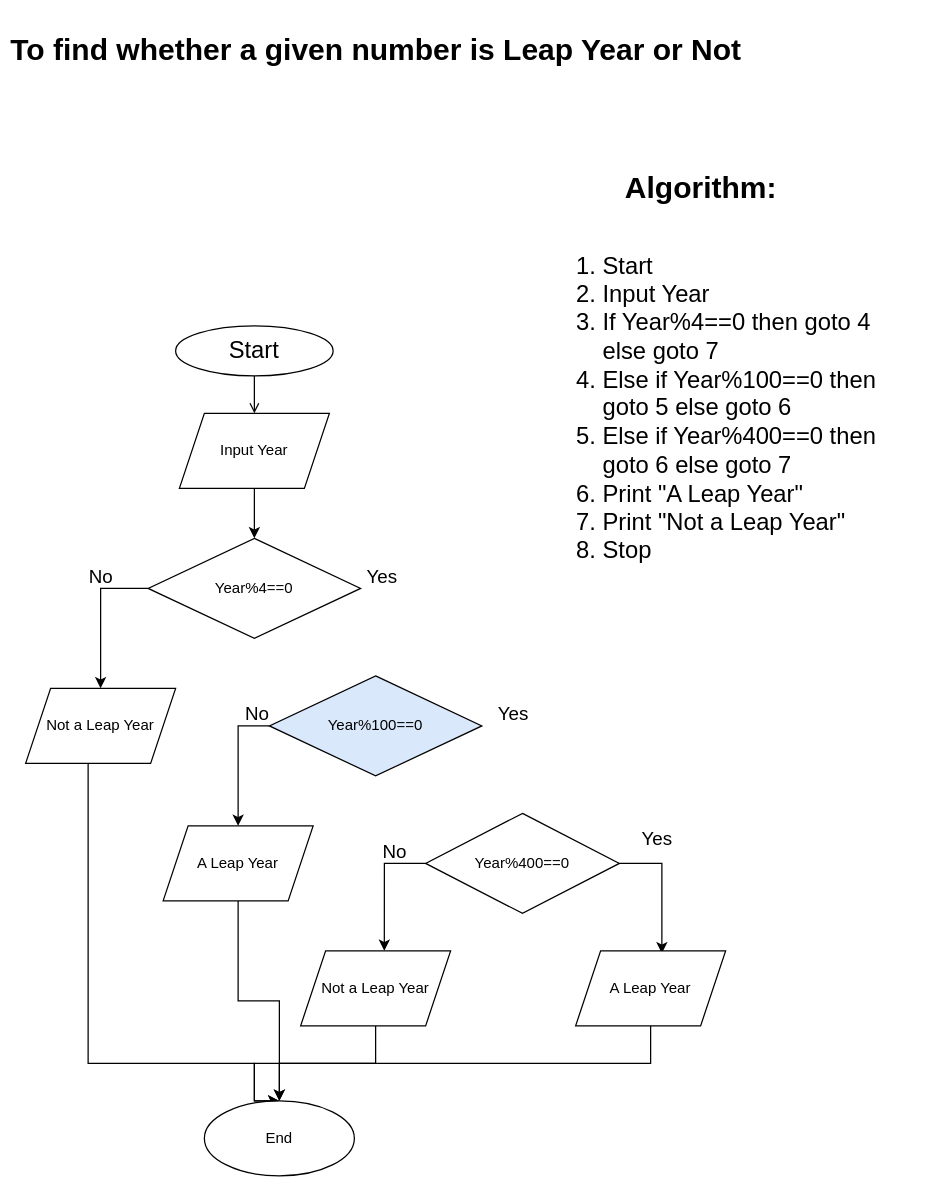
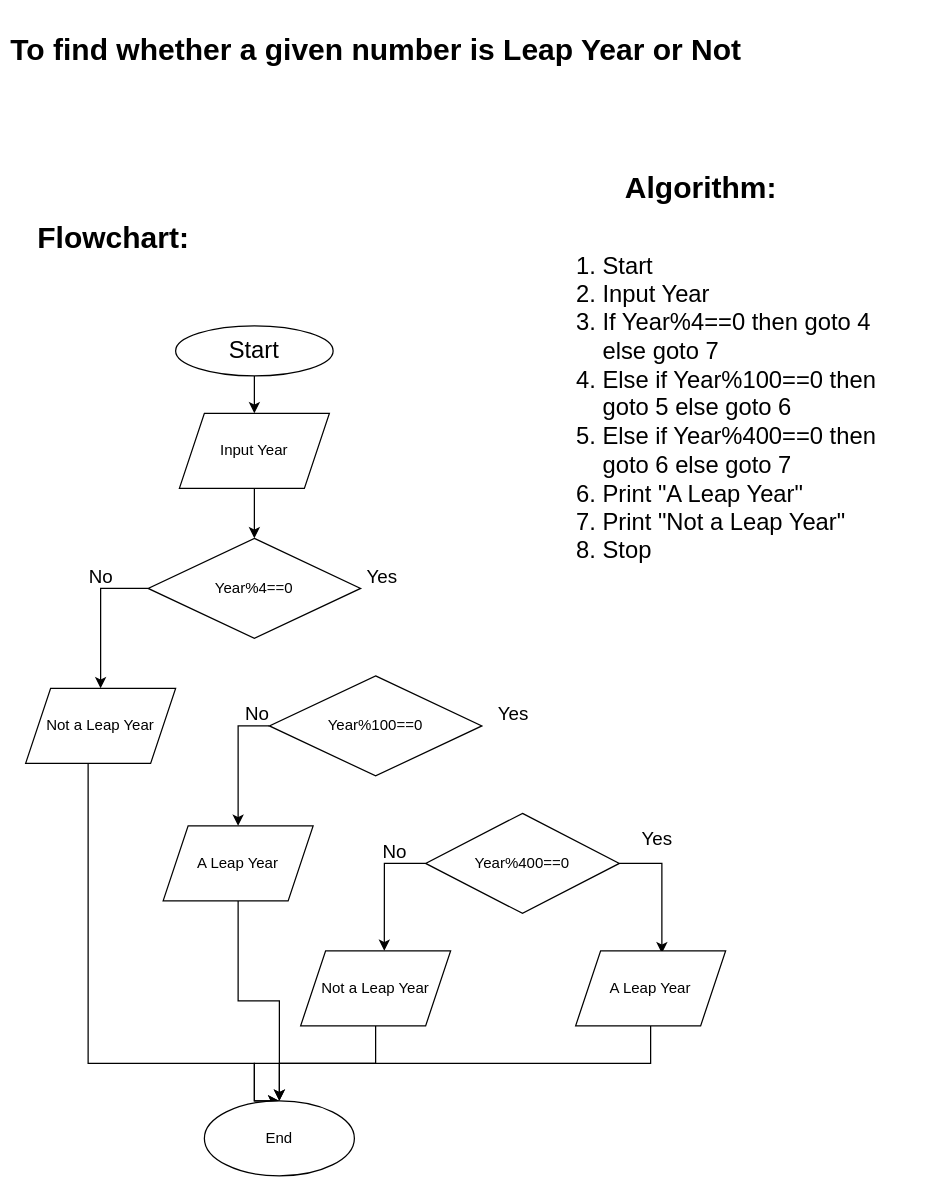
node "Flowchart:": added
edge "Start" -> "Input Year": arrowhead open -> classic
node "Year%100==0": fillcolor #dae8fc -> #ffffff
